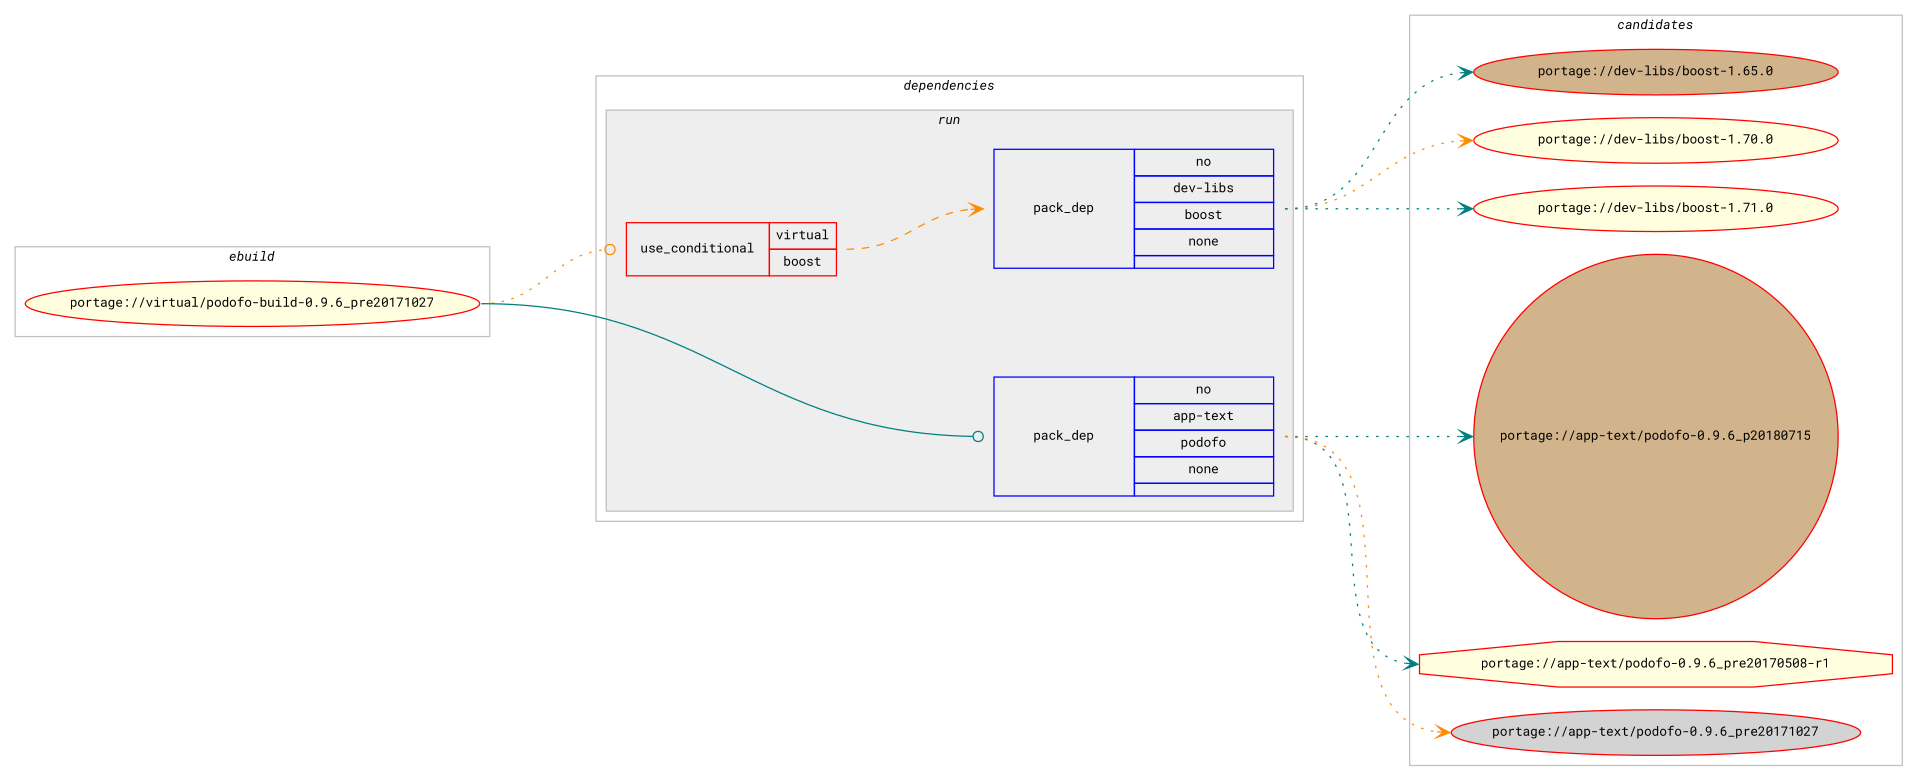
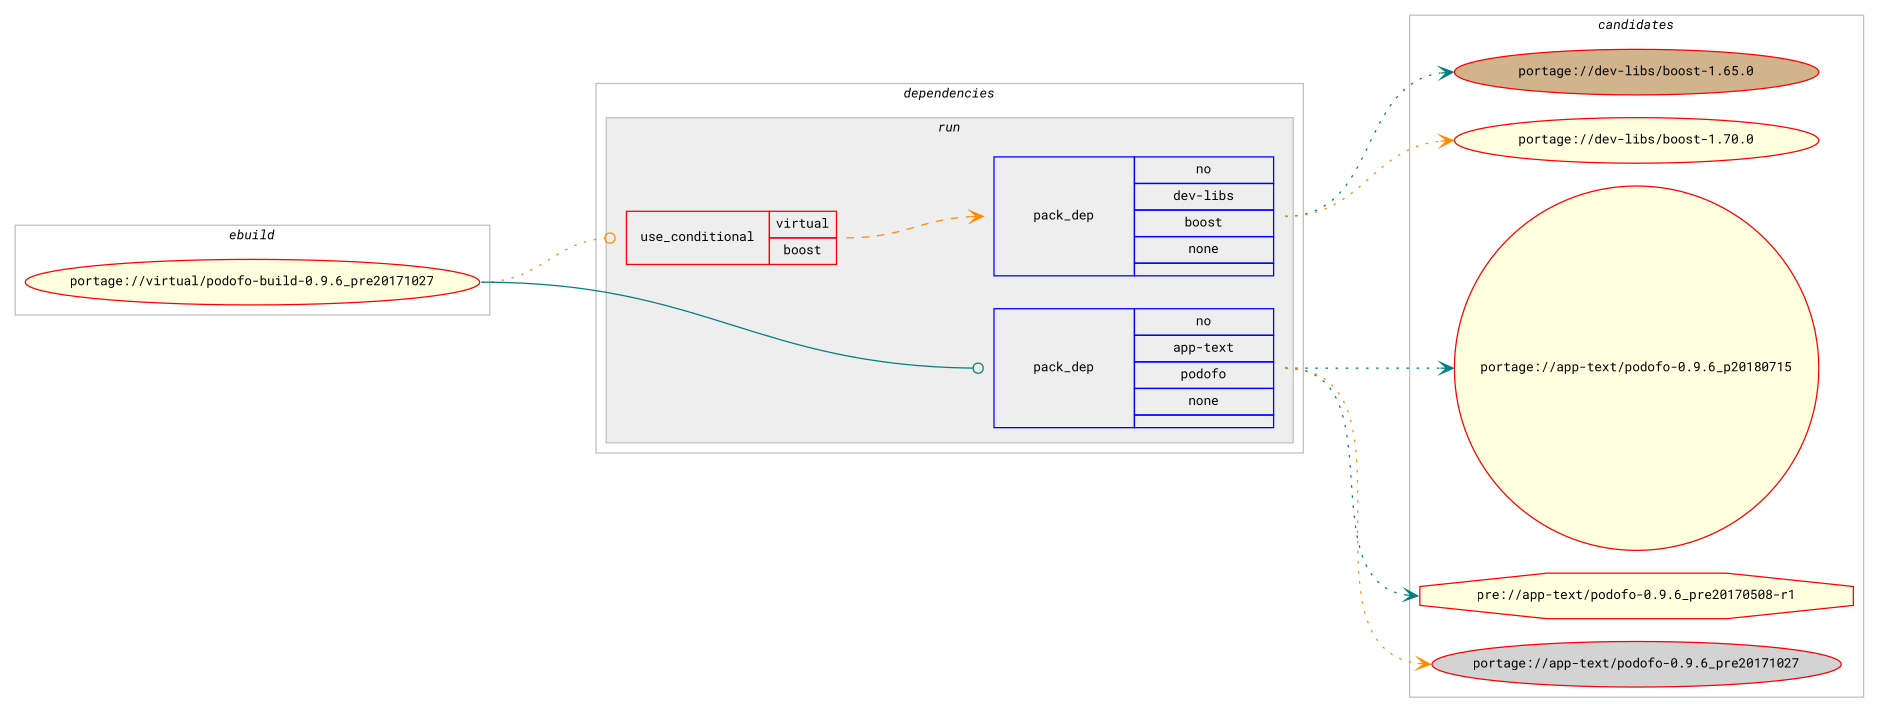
node "portage://dev-libs/boost-1.71.0": removed
node "portage://app-text/podofo-0.9.6_p20180715": fillcolor tan -> lightyellow
node "portage://app-text/podofo-0.9.6_pre20170508-r1": label "portage://app-text/podofo-0.9.6_pre20170508-r1" -> "pre://app-text/podofo-0.9.6_pre20170508-r1"
